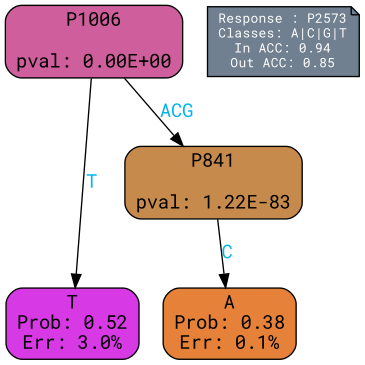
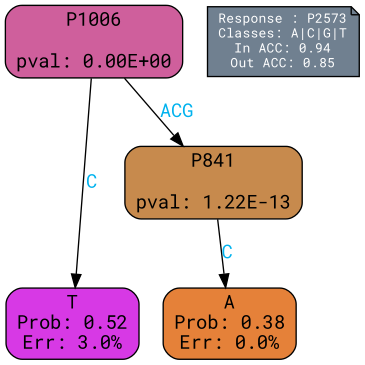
edge "P1006 pval: 0.00E+00" -> "T Prob: 0.52 Err: 3.0%": label "T" -> "C"
node "P841 pval: 1.22E-83": label "P841 pval: 1.22E-83" -> "P841 pval: 1.22E-13"
node "A Prob: 0.38 Err: 0.1%": label "A Prob: 0.38 Err: 0.1%" -> "A Prob: 0.38 Err: 0.0%"
